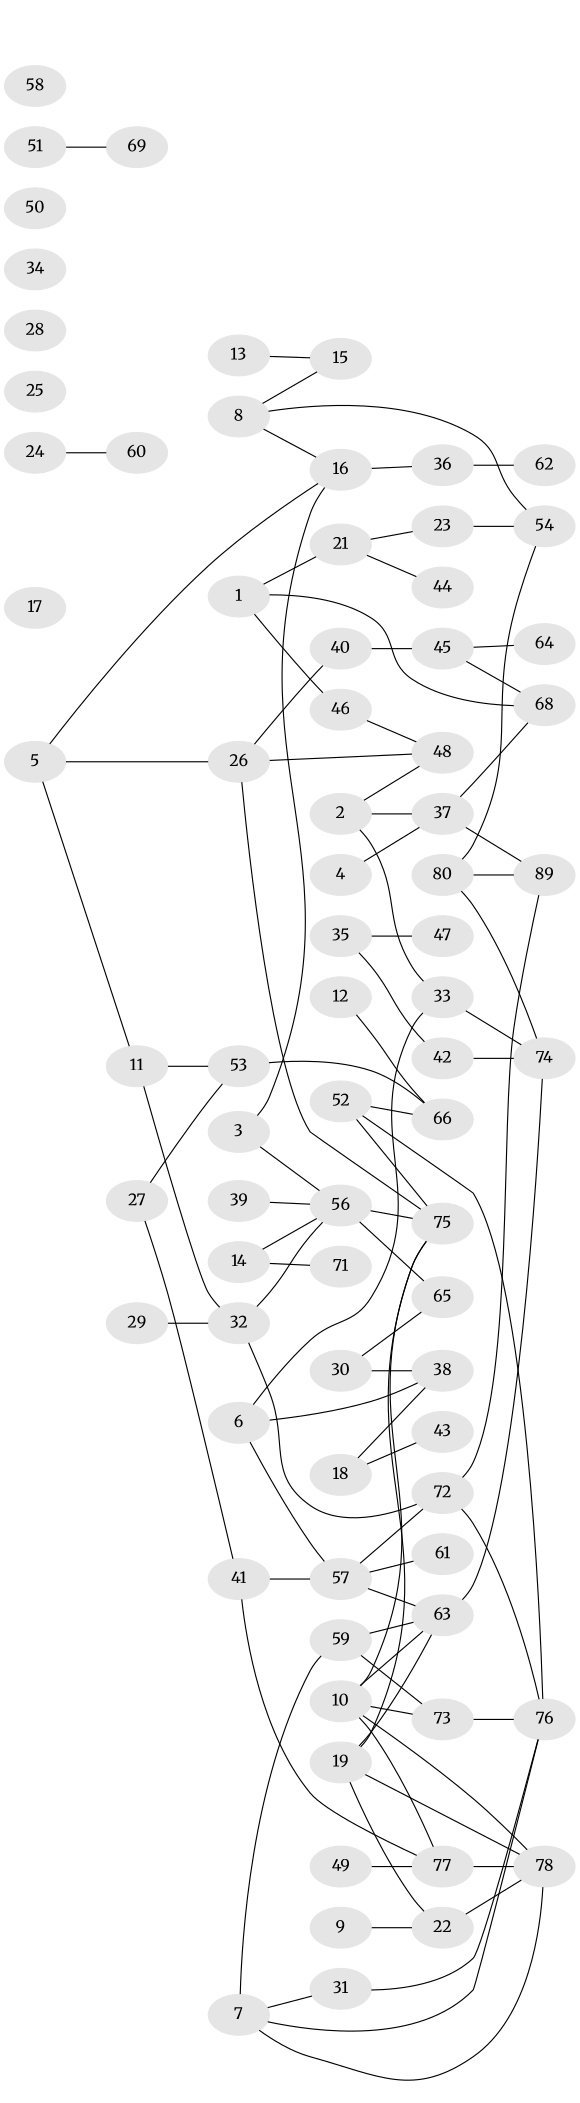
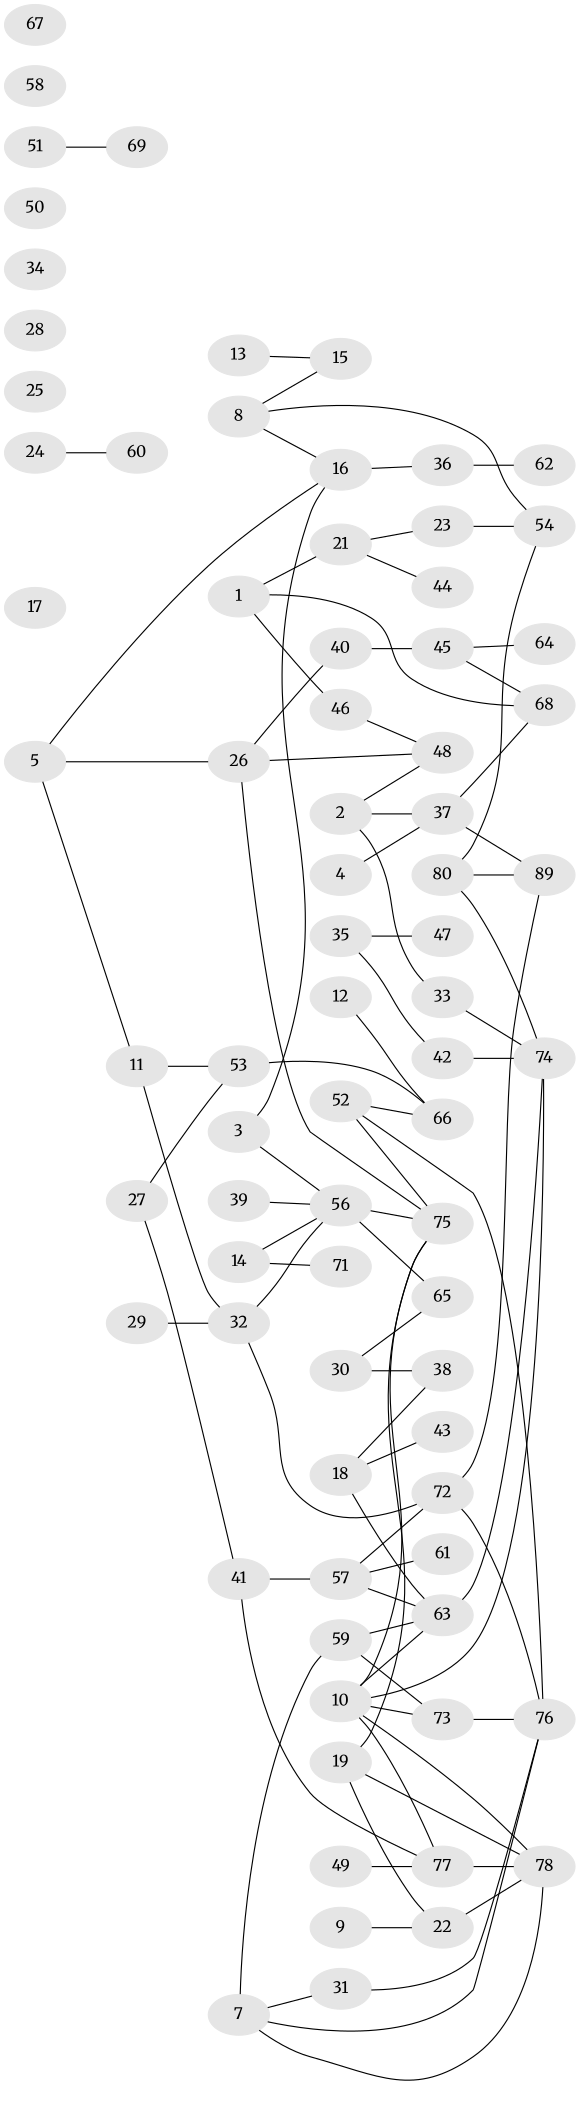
node "67": added
edge "74" -- "10": added
node "6": removed
edge "63" -- "19": now "63" -- "18"
